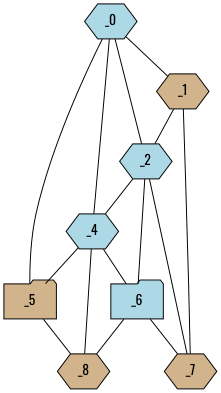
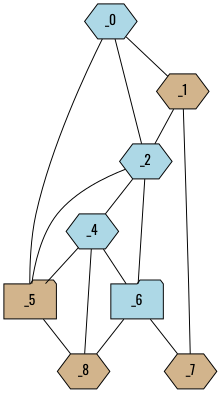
edge "_0" -- "_4": removed
edge "_2" -- "_7": now "_2" -- "_5"
